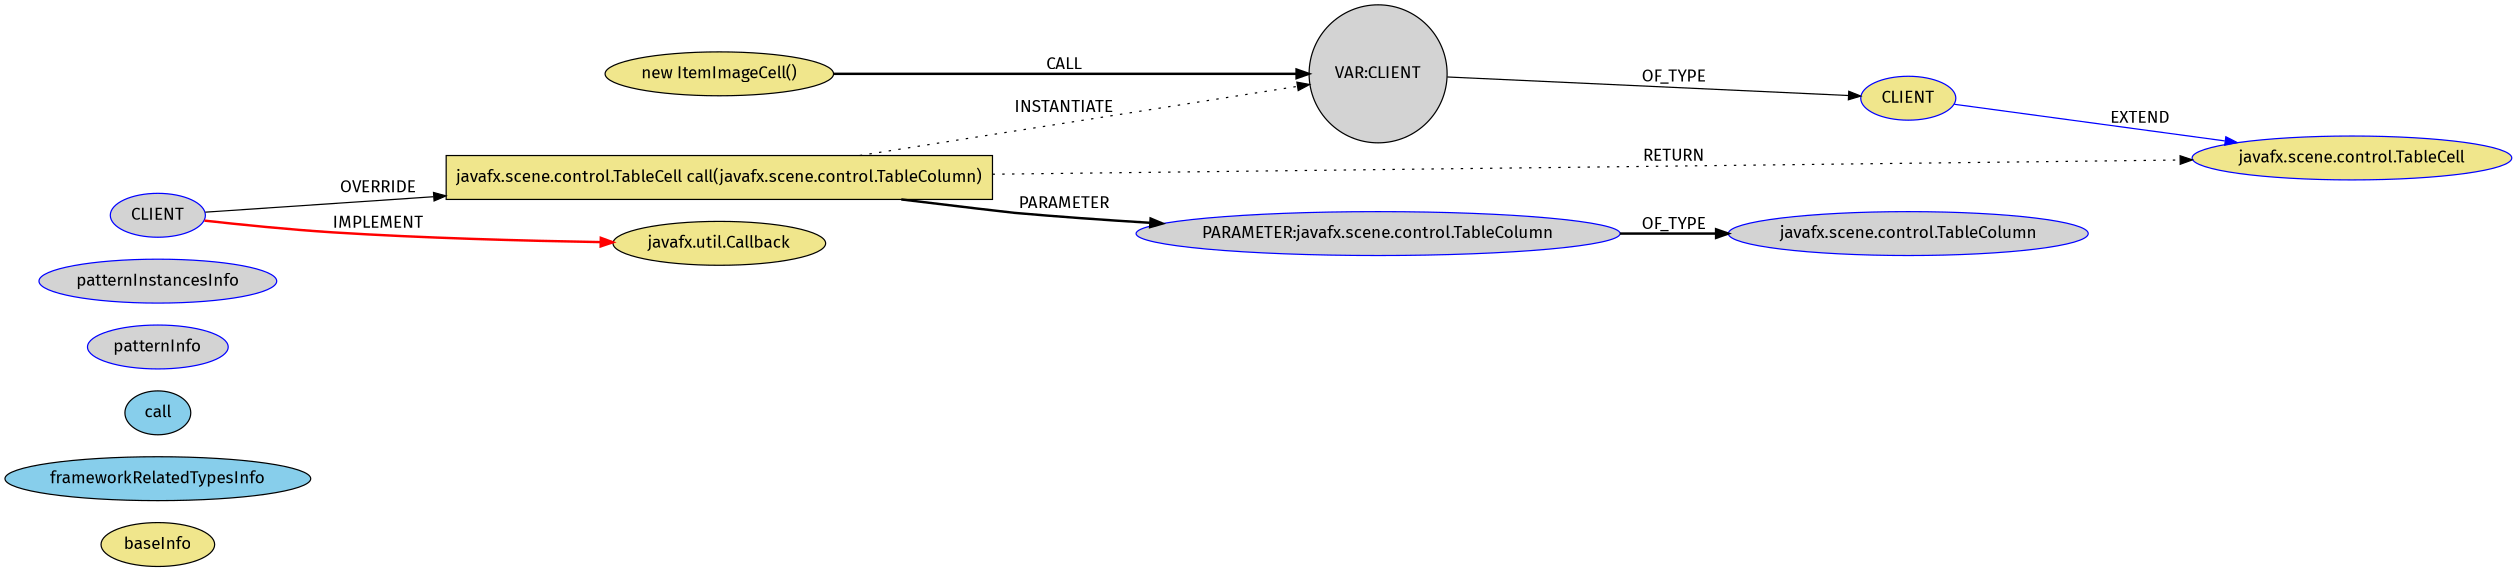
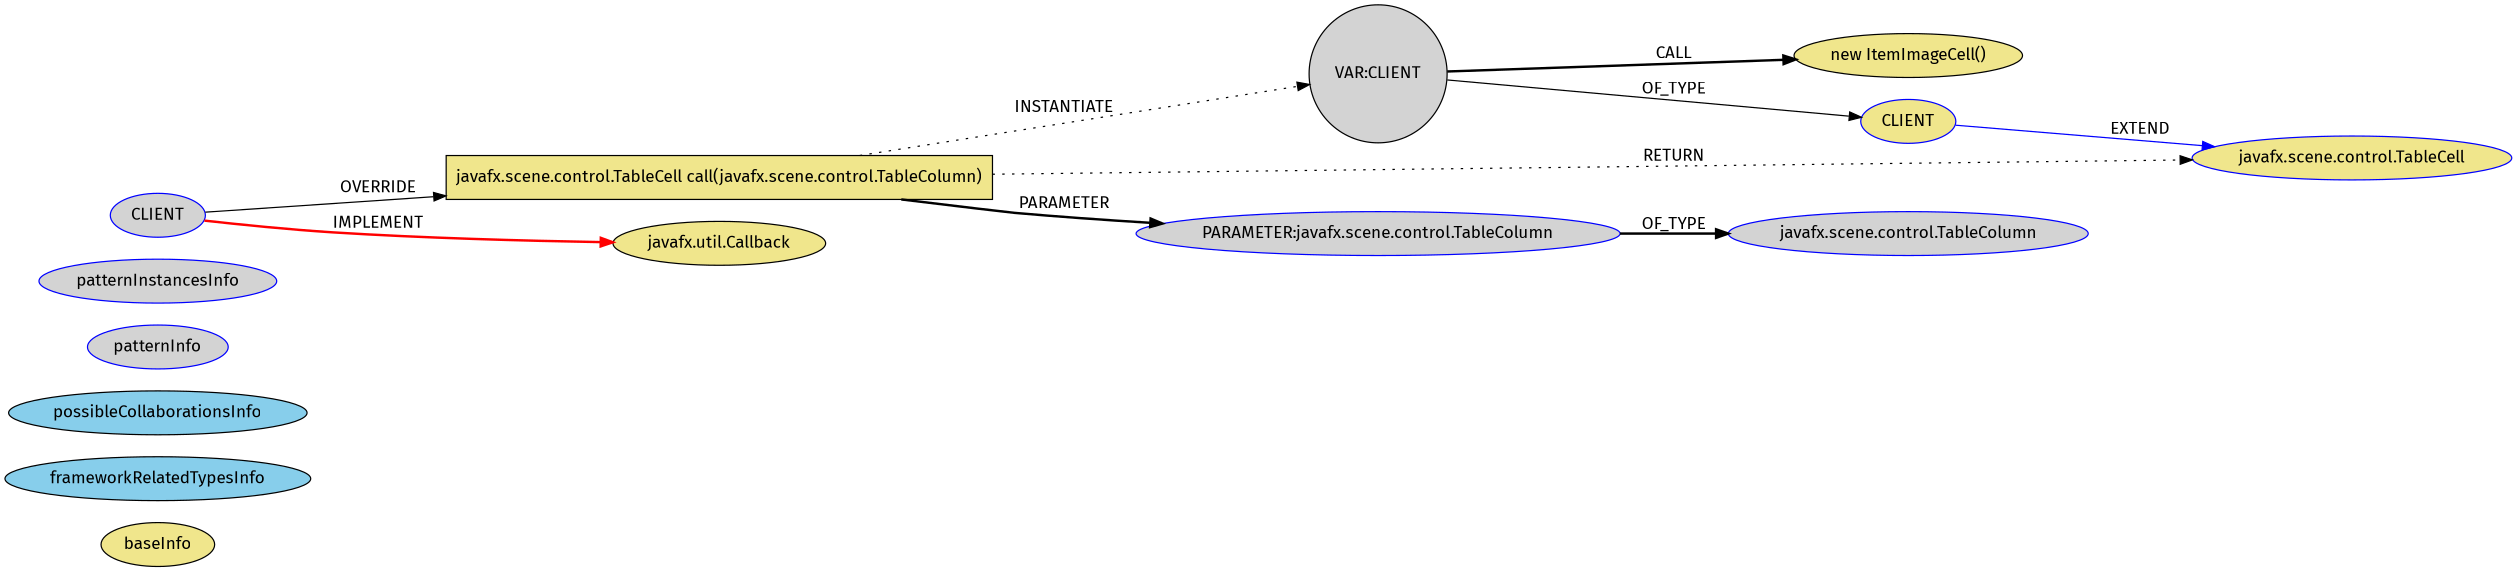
edge "new ItemImageCell()" -> "VAR:CLIENT": reversed
node "call": label "call" -> "possibleCollaborationsInfo"
